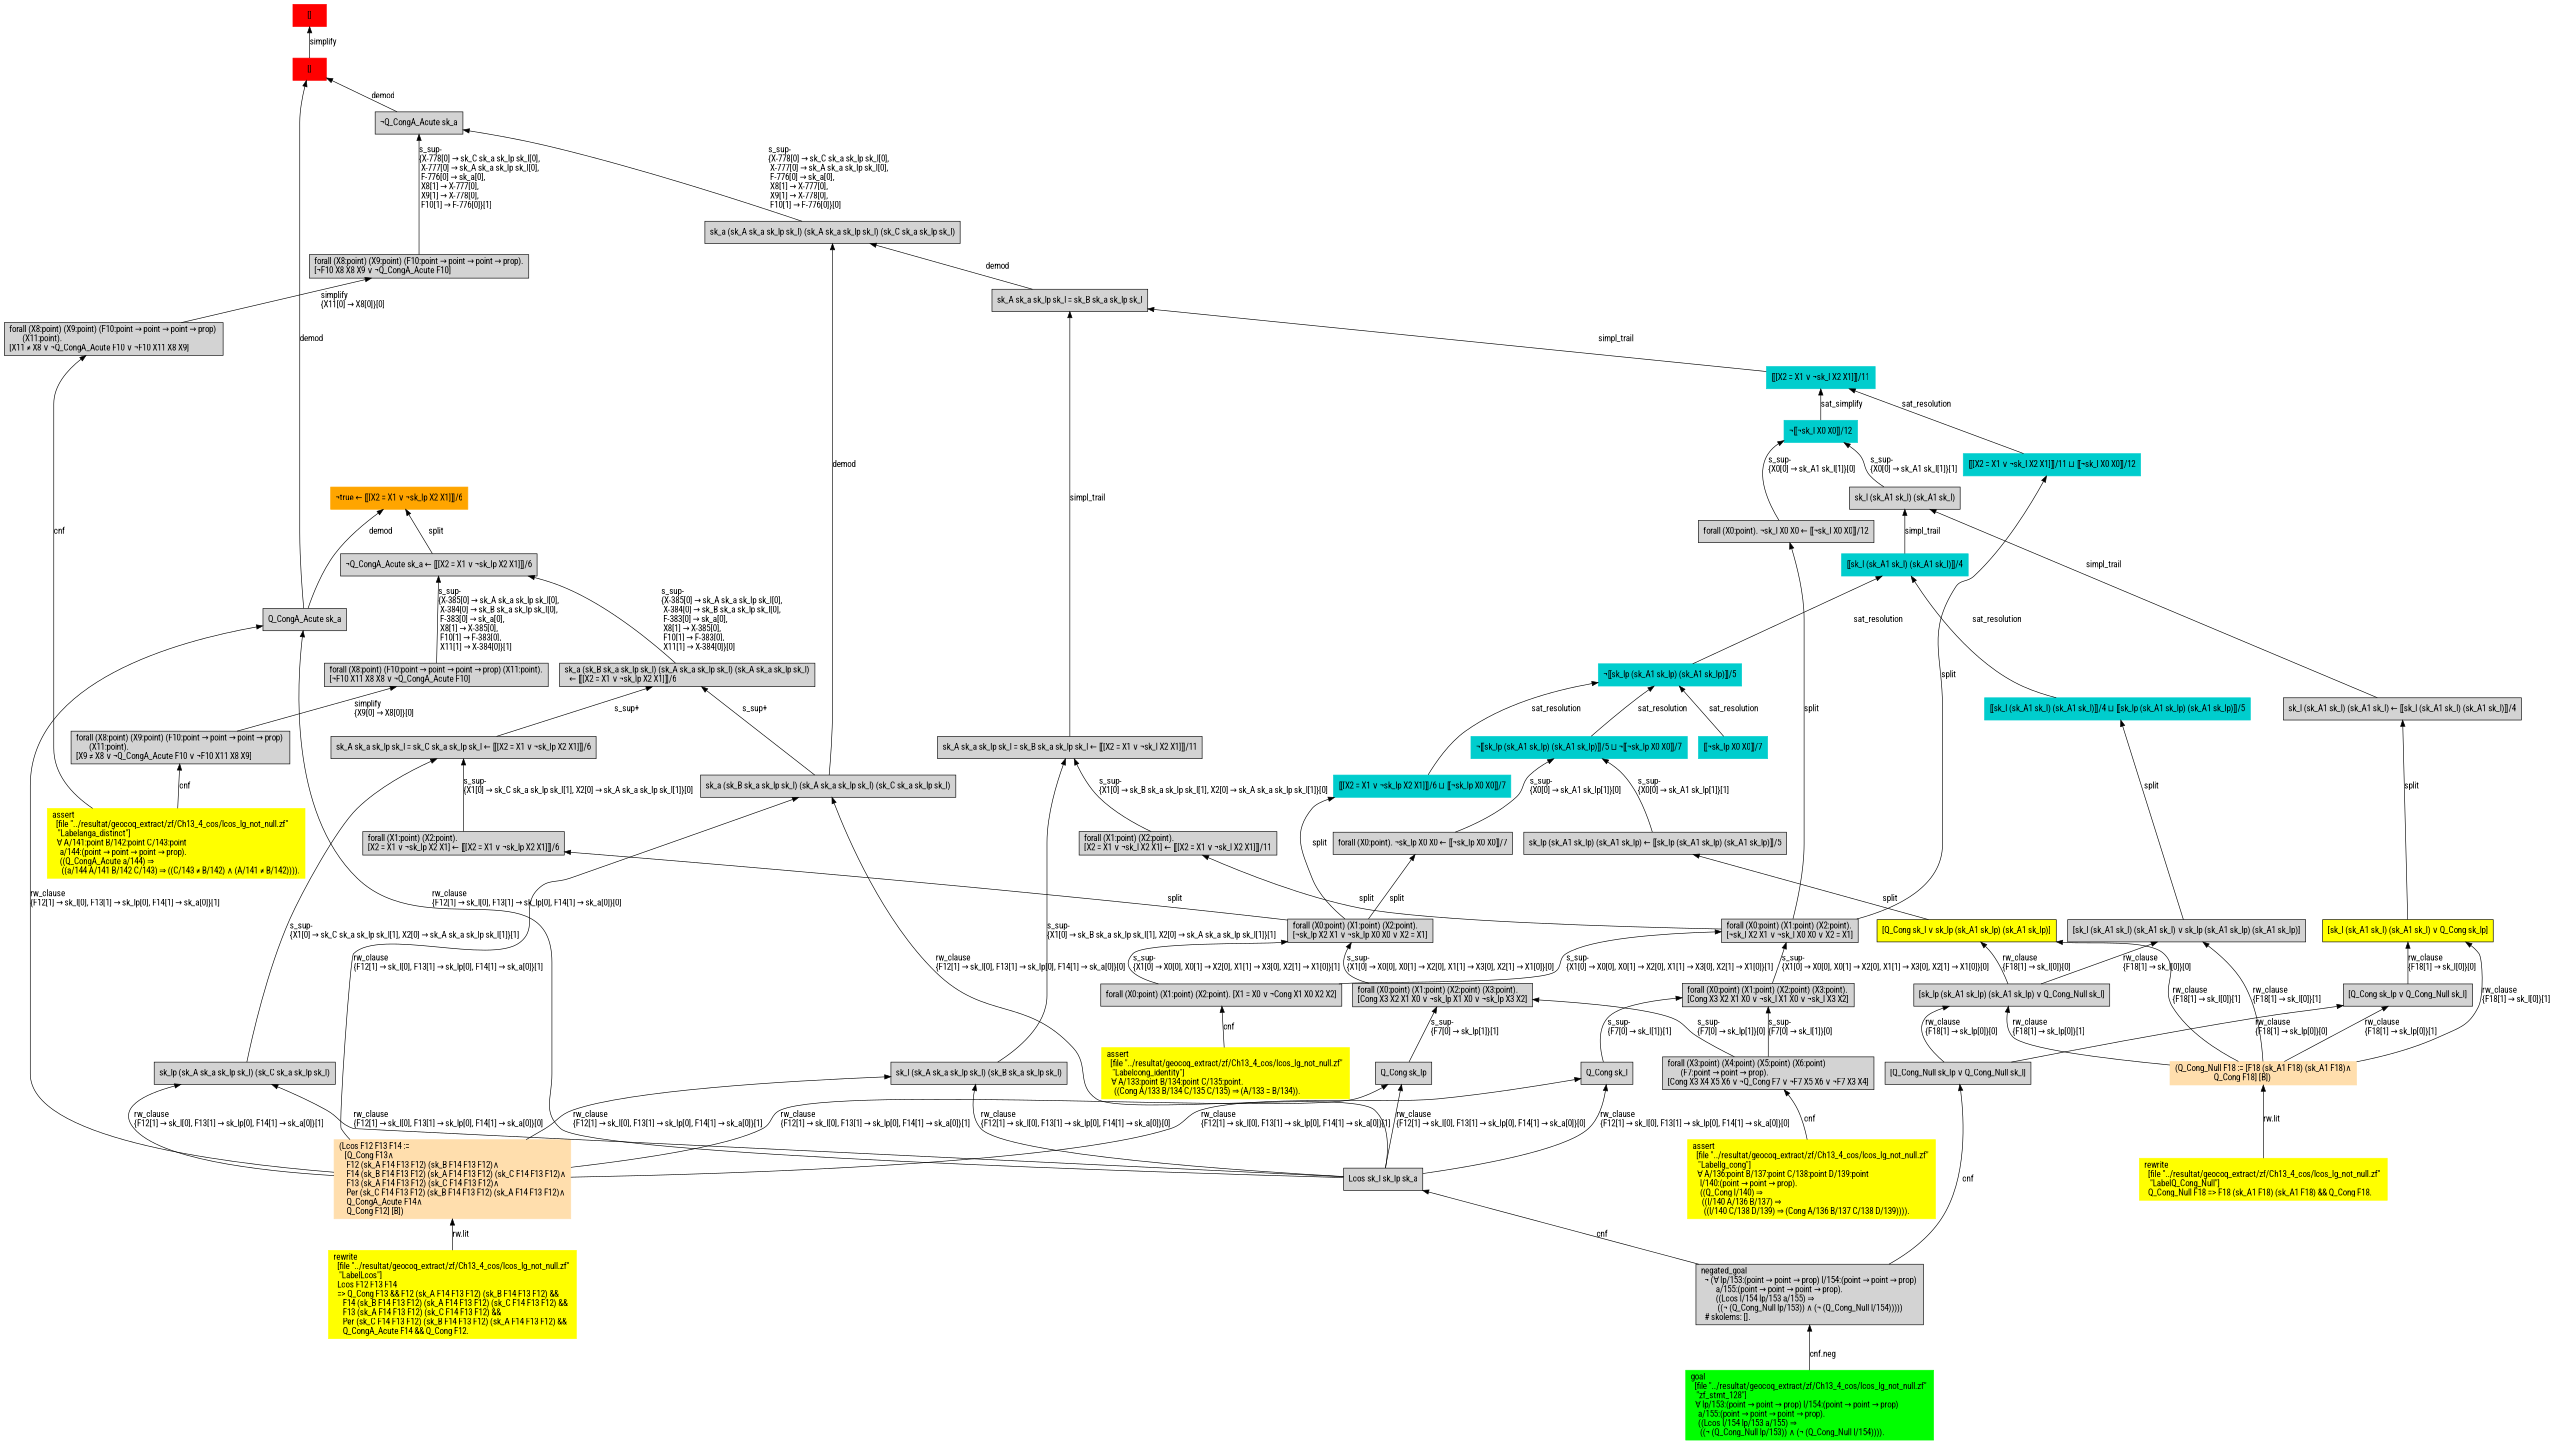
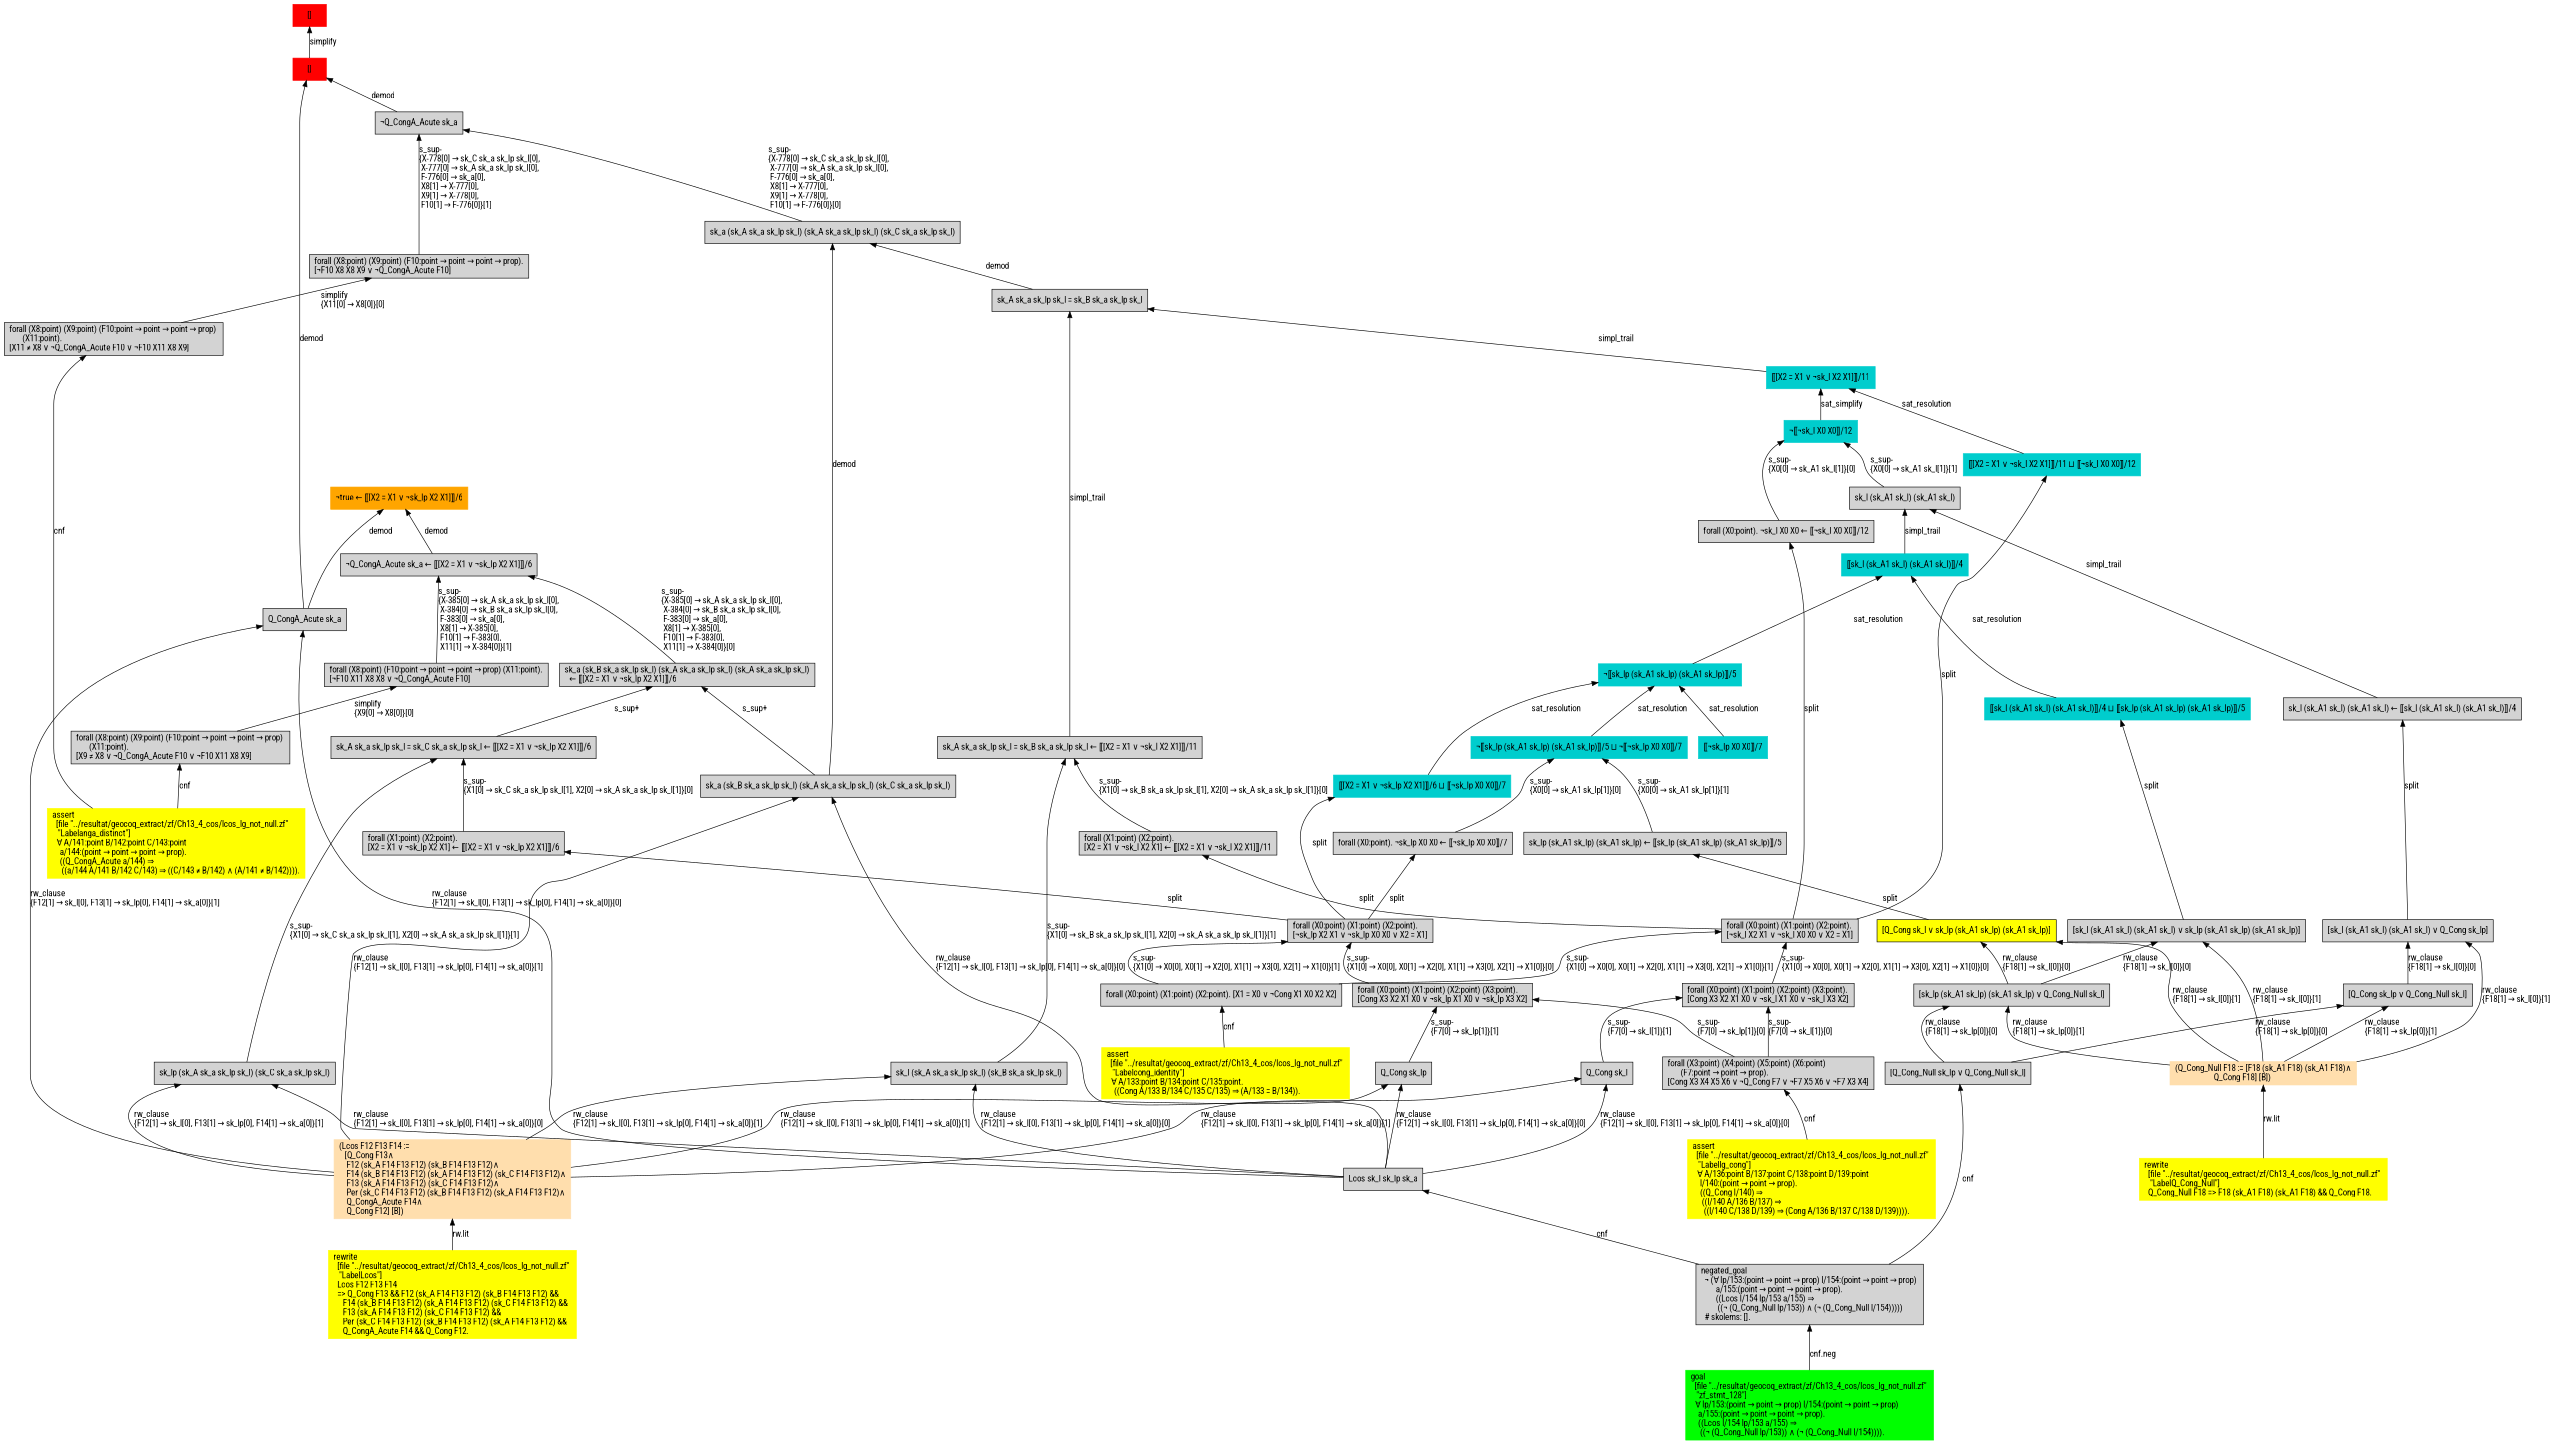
edge "¬Q_CongA_Acute sk_a ← ⟦[X2 = X1 ∨ ¬sk_lp X2 X1]⟧/6" -> "¬true ← ⟦[X2 = X1 ∨ ¬sk_lp X2 X1]⟧/6": label "split" -> "demod"
node "[sk_l (sk_A1 sk_l) (sk_A1 sk_l) ∨ Q_Cong sk_lp]": fillcolor yellow -> lightgrey
